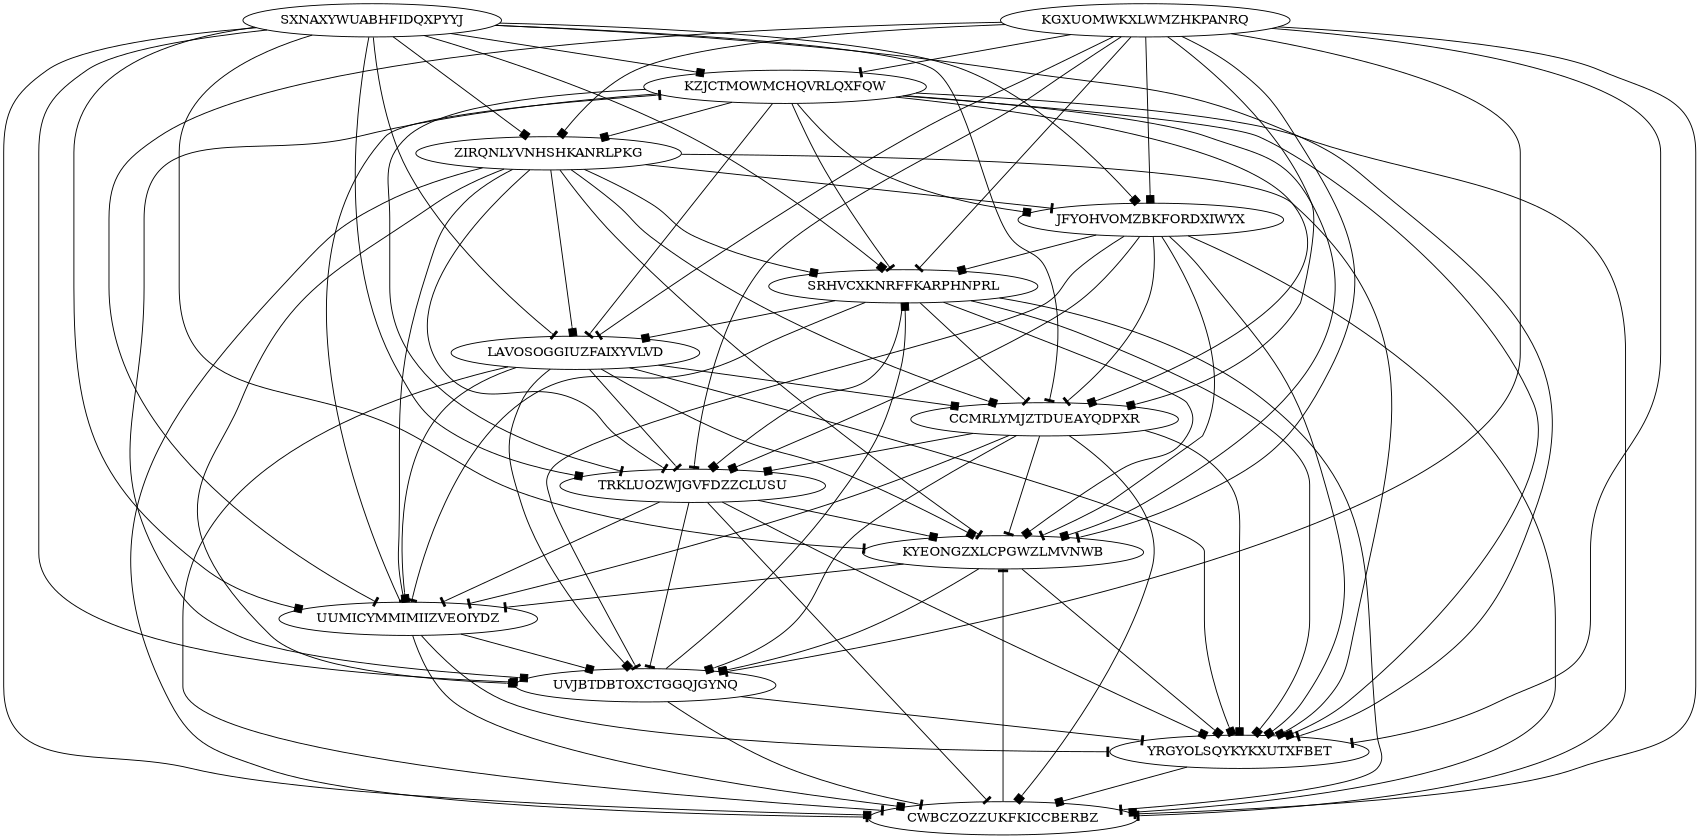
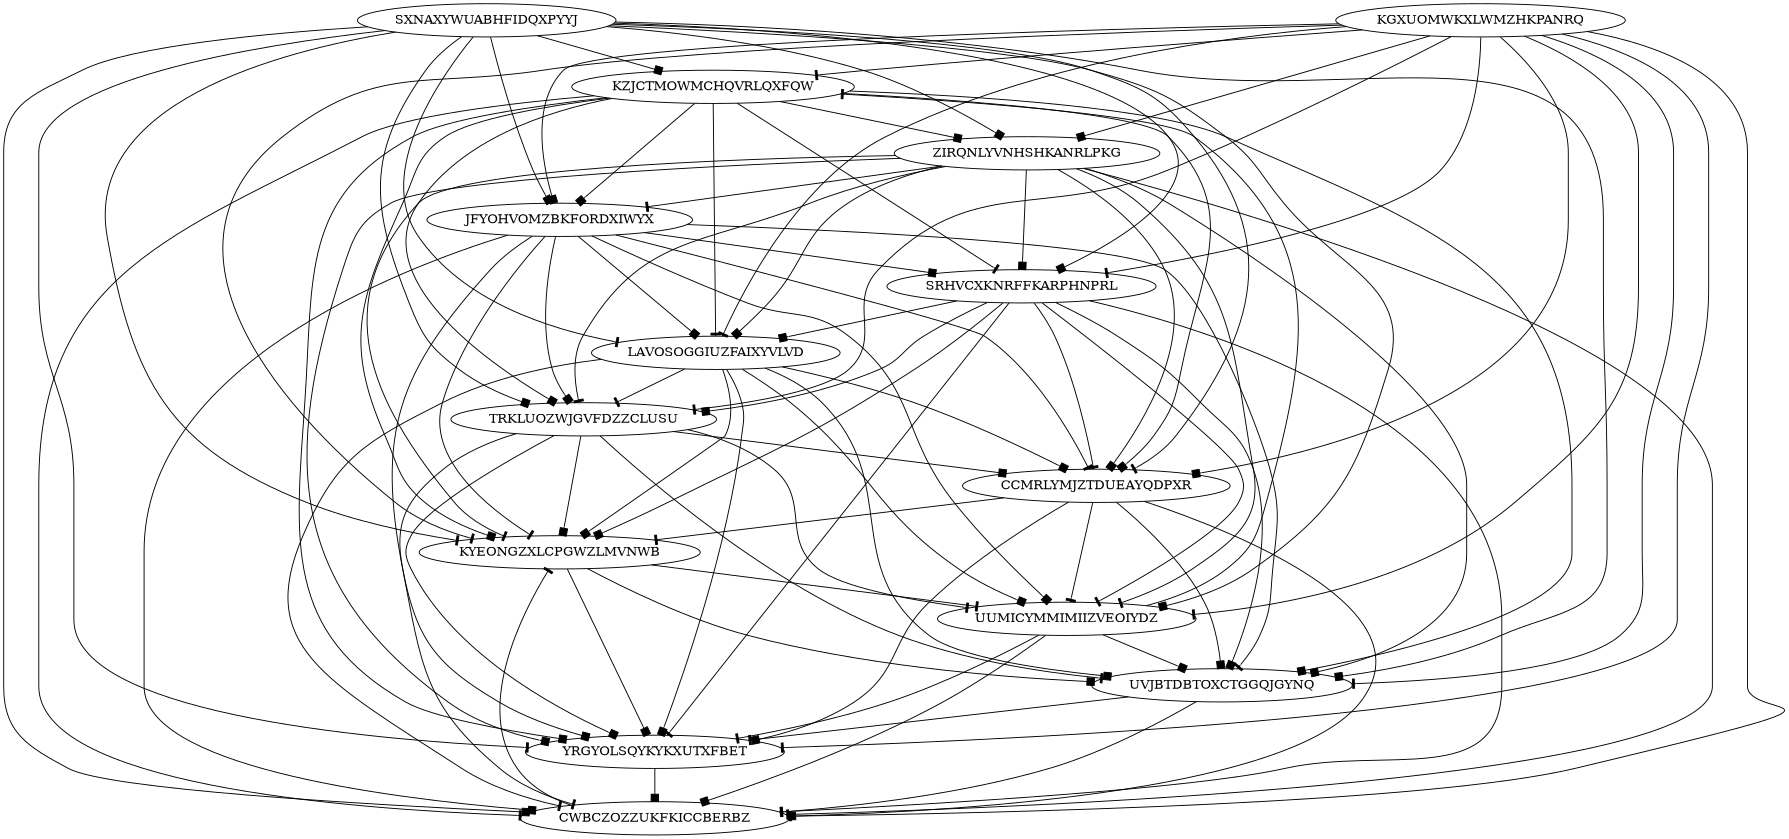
edge "KZJCTMOWMCHQVRLQXFQW" -> "TRKLUOZWJGVFDZZCLUSU": arrowhead tee -> box
edge "JFYOHVOMZBKFORDXIWYX" -> "LAVOSOGGIUZFAIXYVLVD": added
edge "JFYOHVOMZBKFORDXIWYX" -> "UUMICYMMIMIIZVEOIYDZ": added
edge "SRHVCXKNRFFKARPHNPRL" -> "YRGYOLSQYKYKXUTXFBET": arrowhead box -> tee
edge "CCMRLYMJZTDUEAYQDPXR" -> "TRKLUOZWJGVFDZZCLUSU": reversed
edge "UVJBTDBTOXCTGGQJGYNQ" -> "SRHVCXKNRFFKARPHNPRL": reversed
